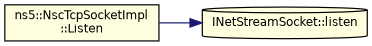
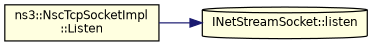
node "ns5::NscTcpSocketImpl ::Listen": label "ns5::NscTcpSocketImpl ::Listen" -> "ns3::NscTcpSocketImpl ::Listen"
